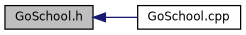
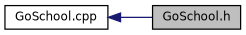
edge "GoSchool.cpp" -> "GoSchool.h": reversed
